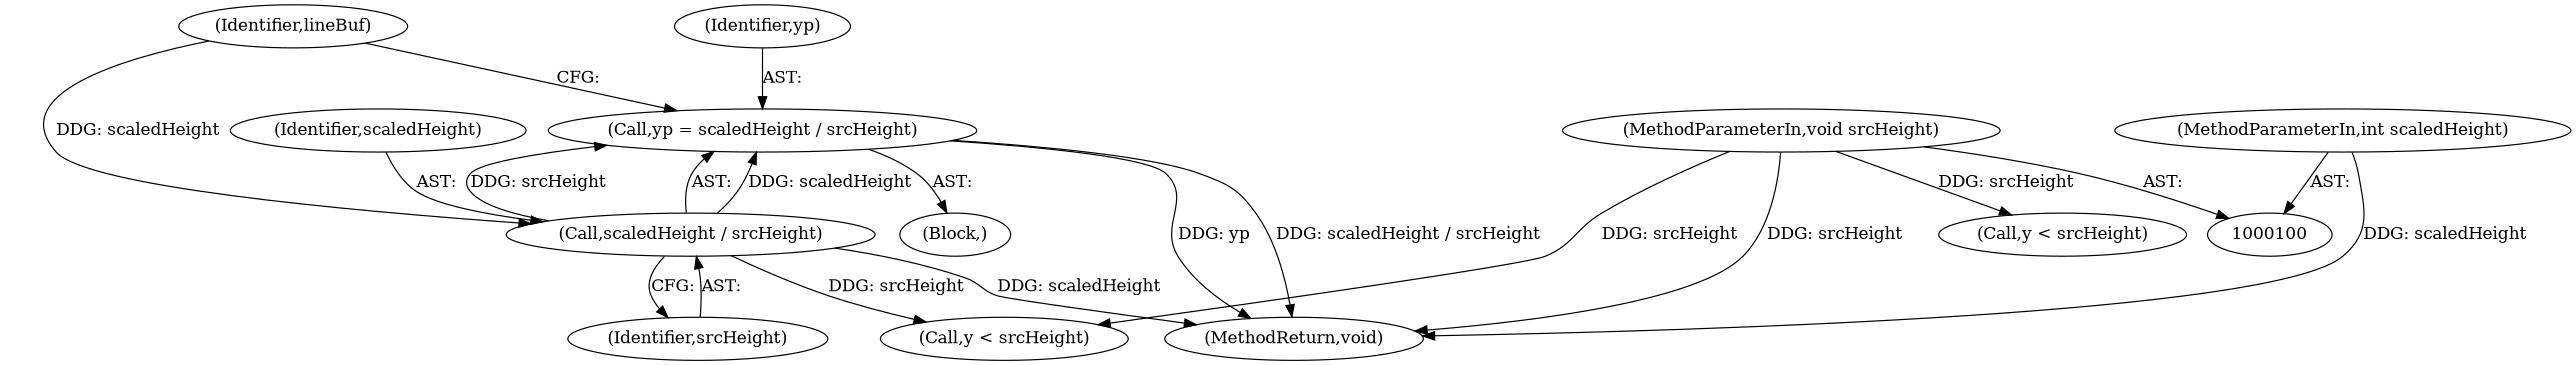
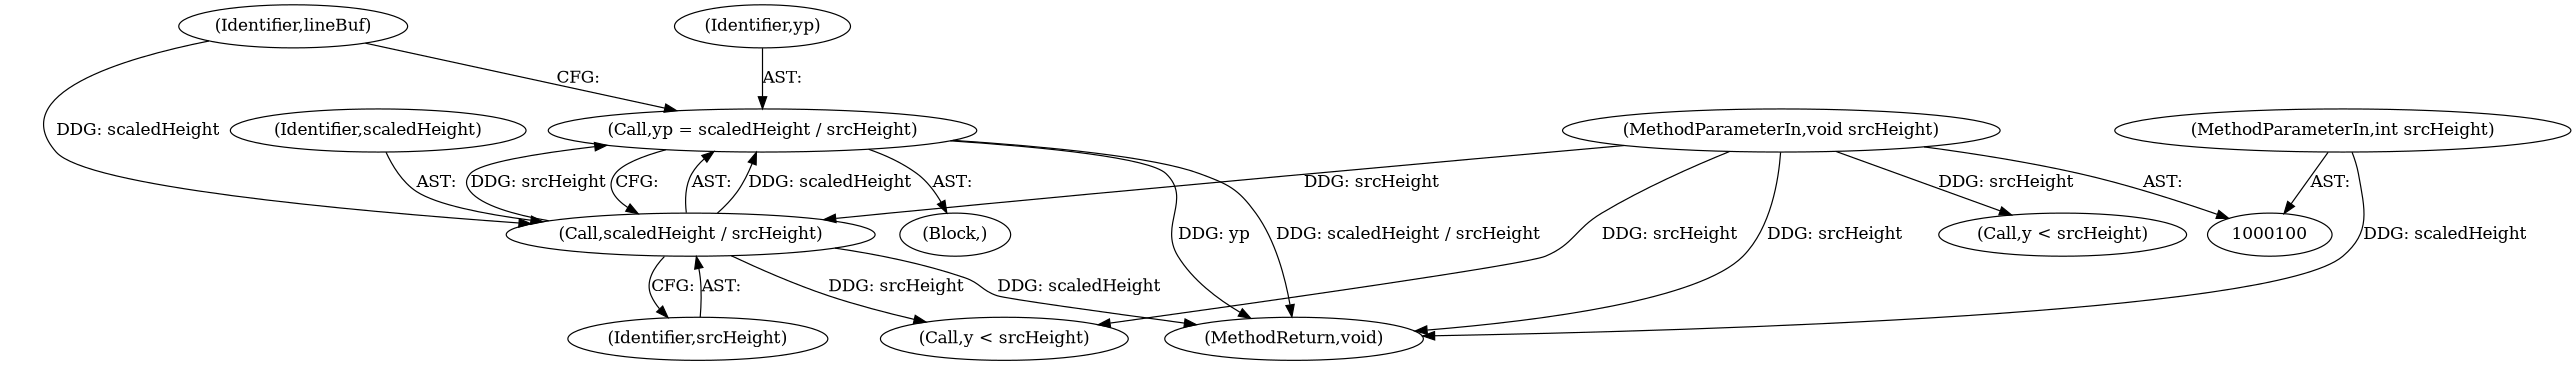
node "(MethodParameterIn,int scaledHeight)": label "(MethodParameterIn,int scaledHeight)" -> "(MethodParameterIn,int srcHeight)"
edge "(Call,yp = scaledHeight / srcHeight)" -> "(Call,scaledHeight / srcHeight)": added, label "CFG:"
edge "(MethodParameterIn,void srcHeight)" -> "(Call,scaledHeight / srcHeight)": added, label "DDG: srcHeight"
